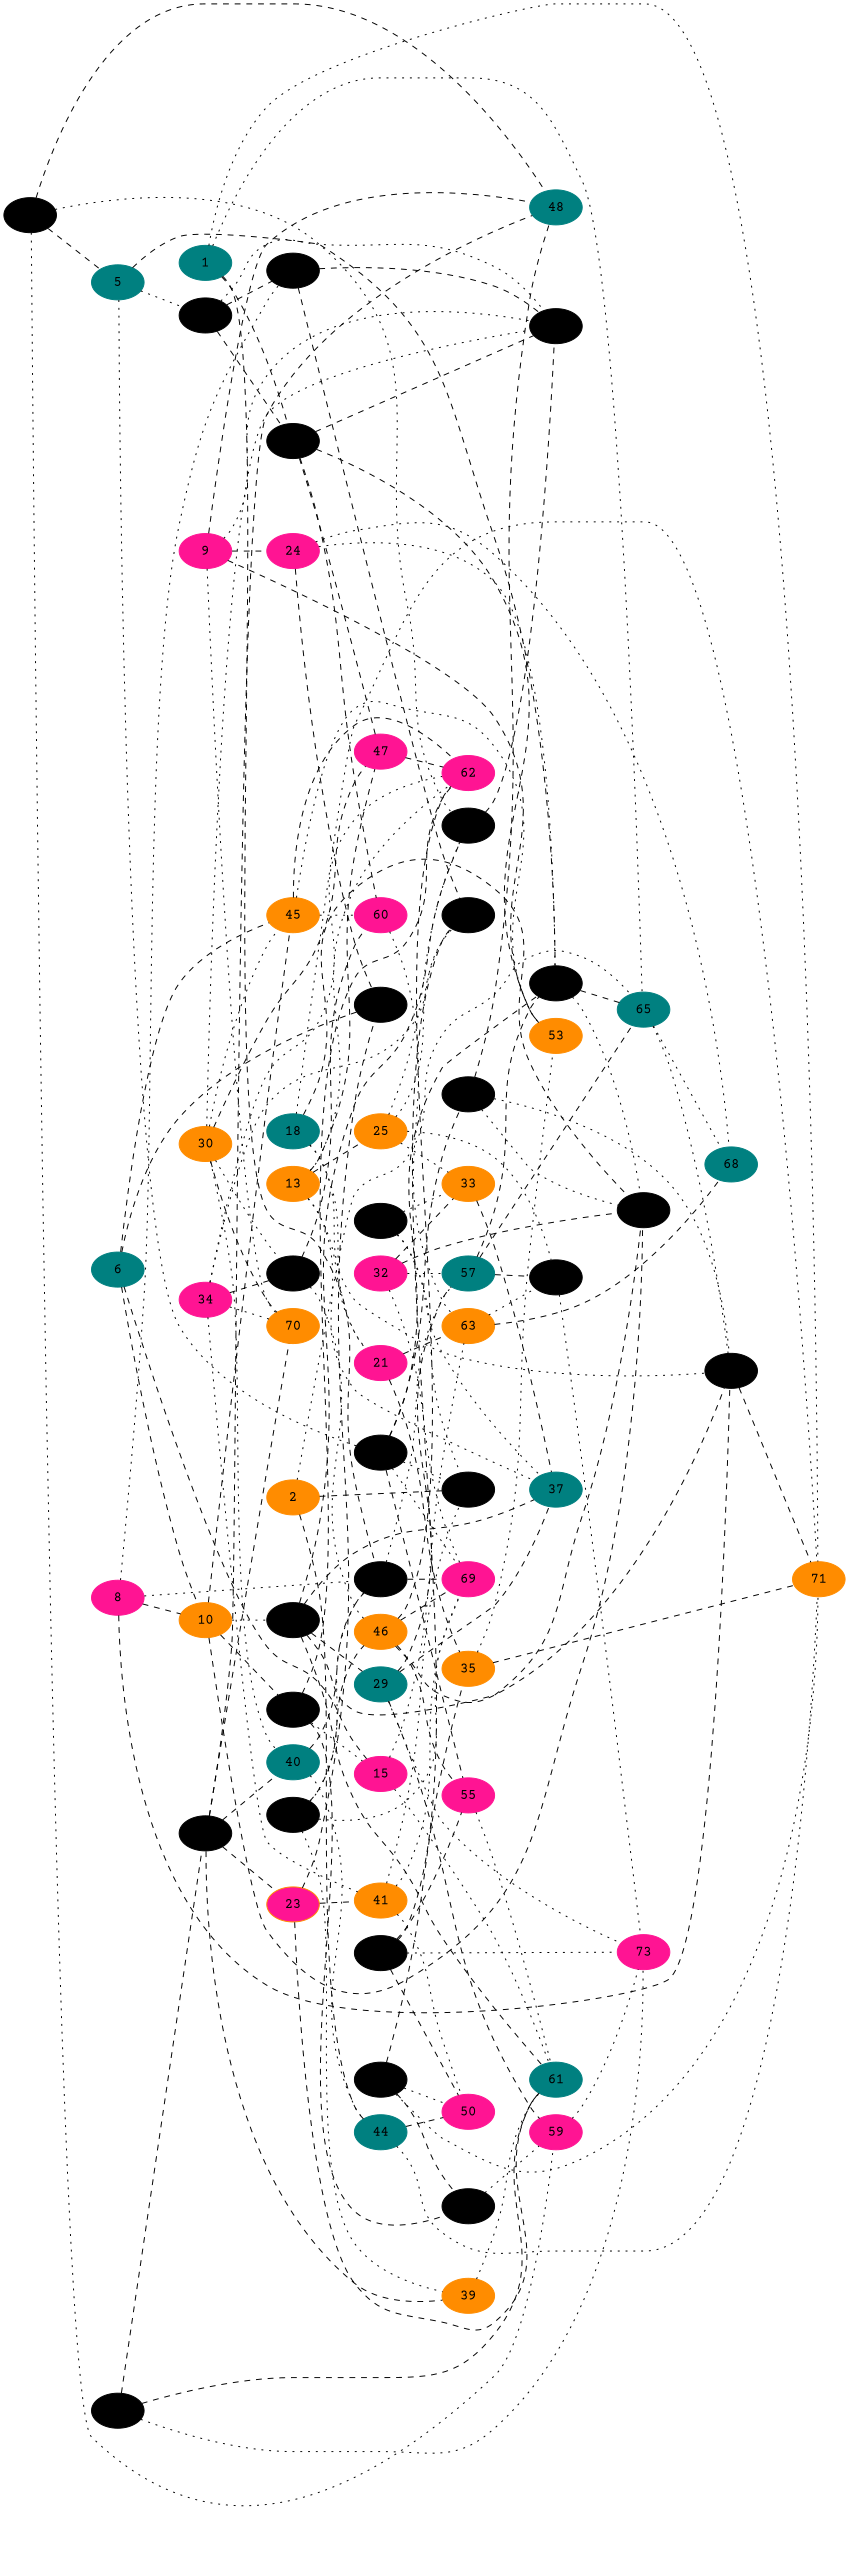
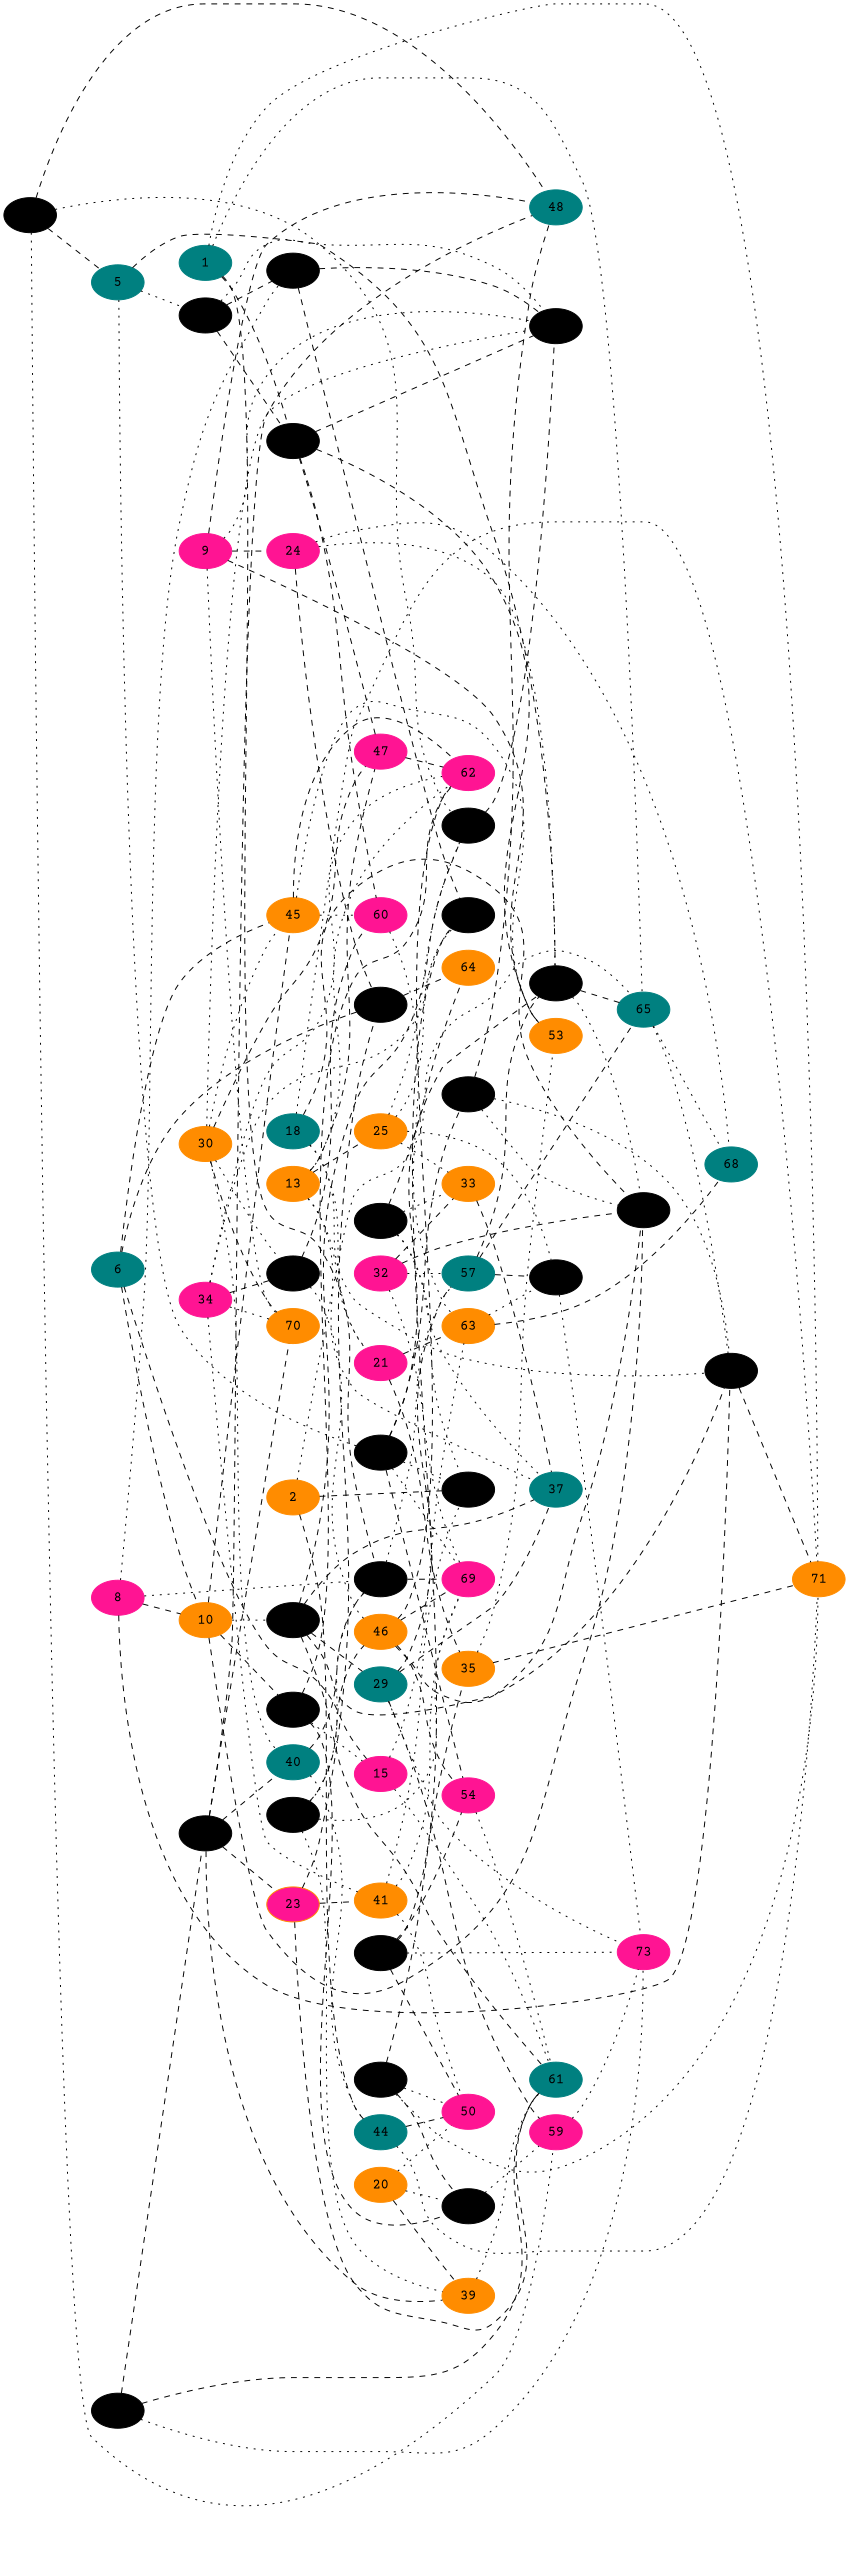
node "64": added
node "55": label "55" -> "54"
node "20": added
